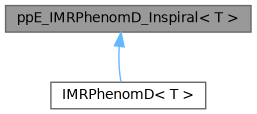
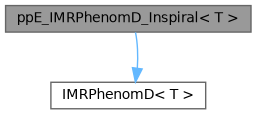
edge "IMRPhenomD< T >" -> "ppE_IMRPhenomD_Inspiral< T >": reversed
